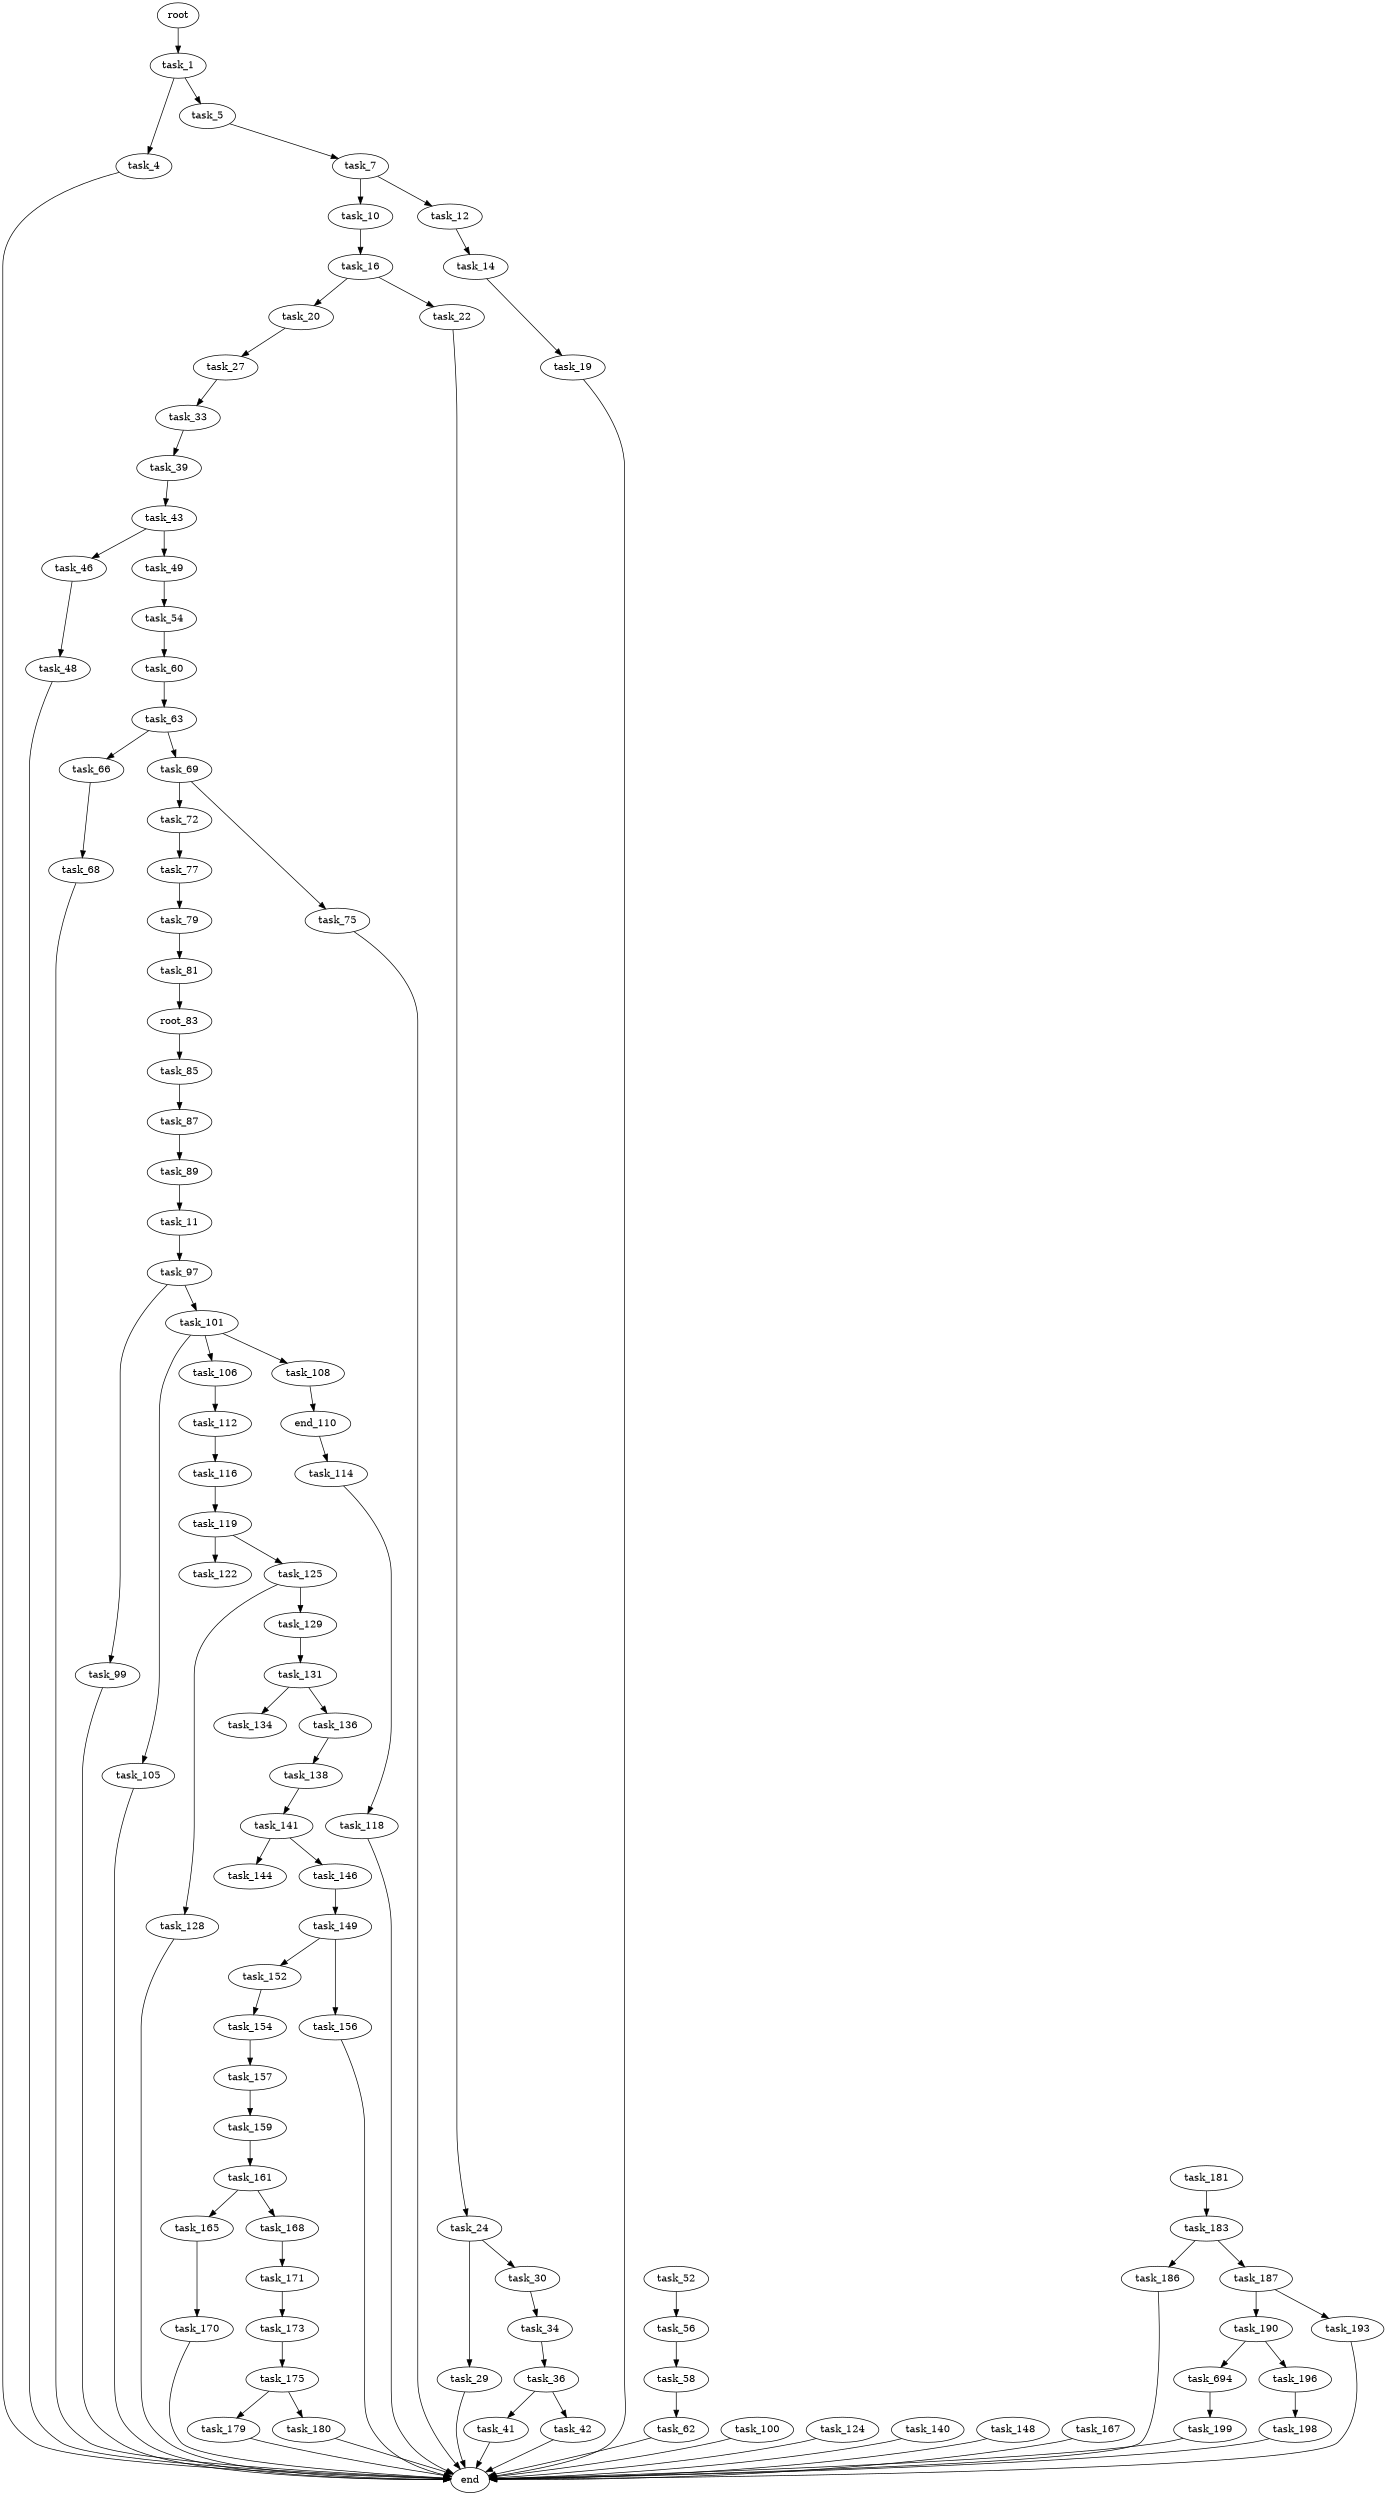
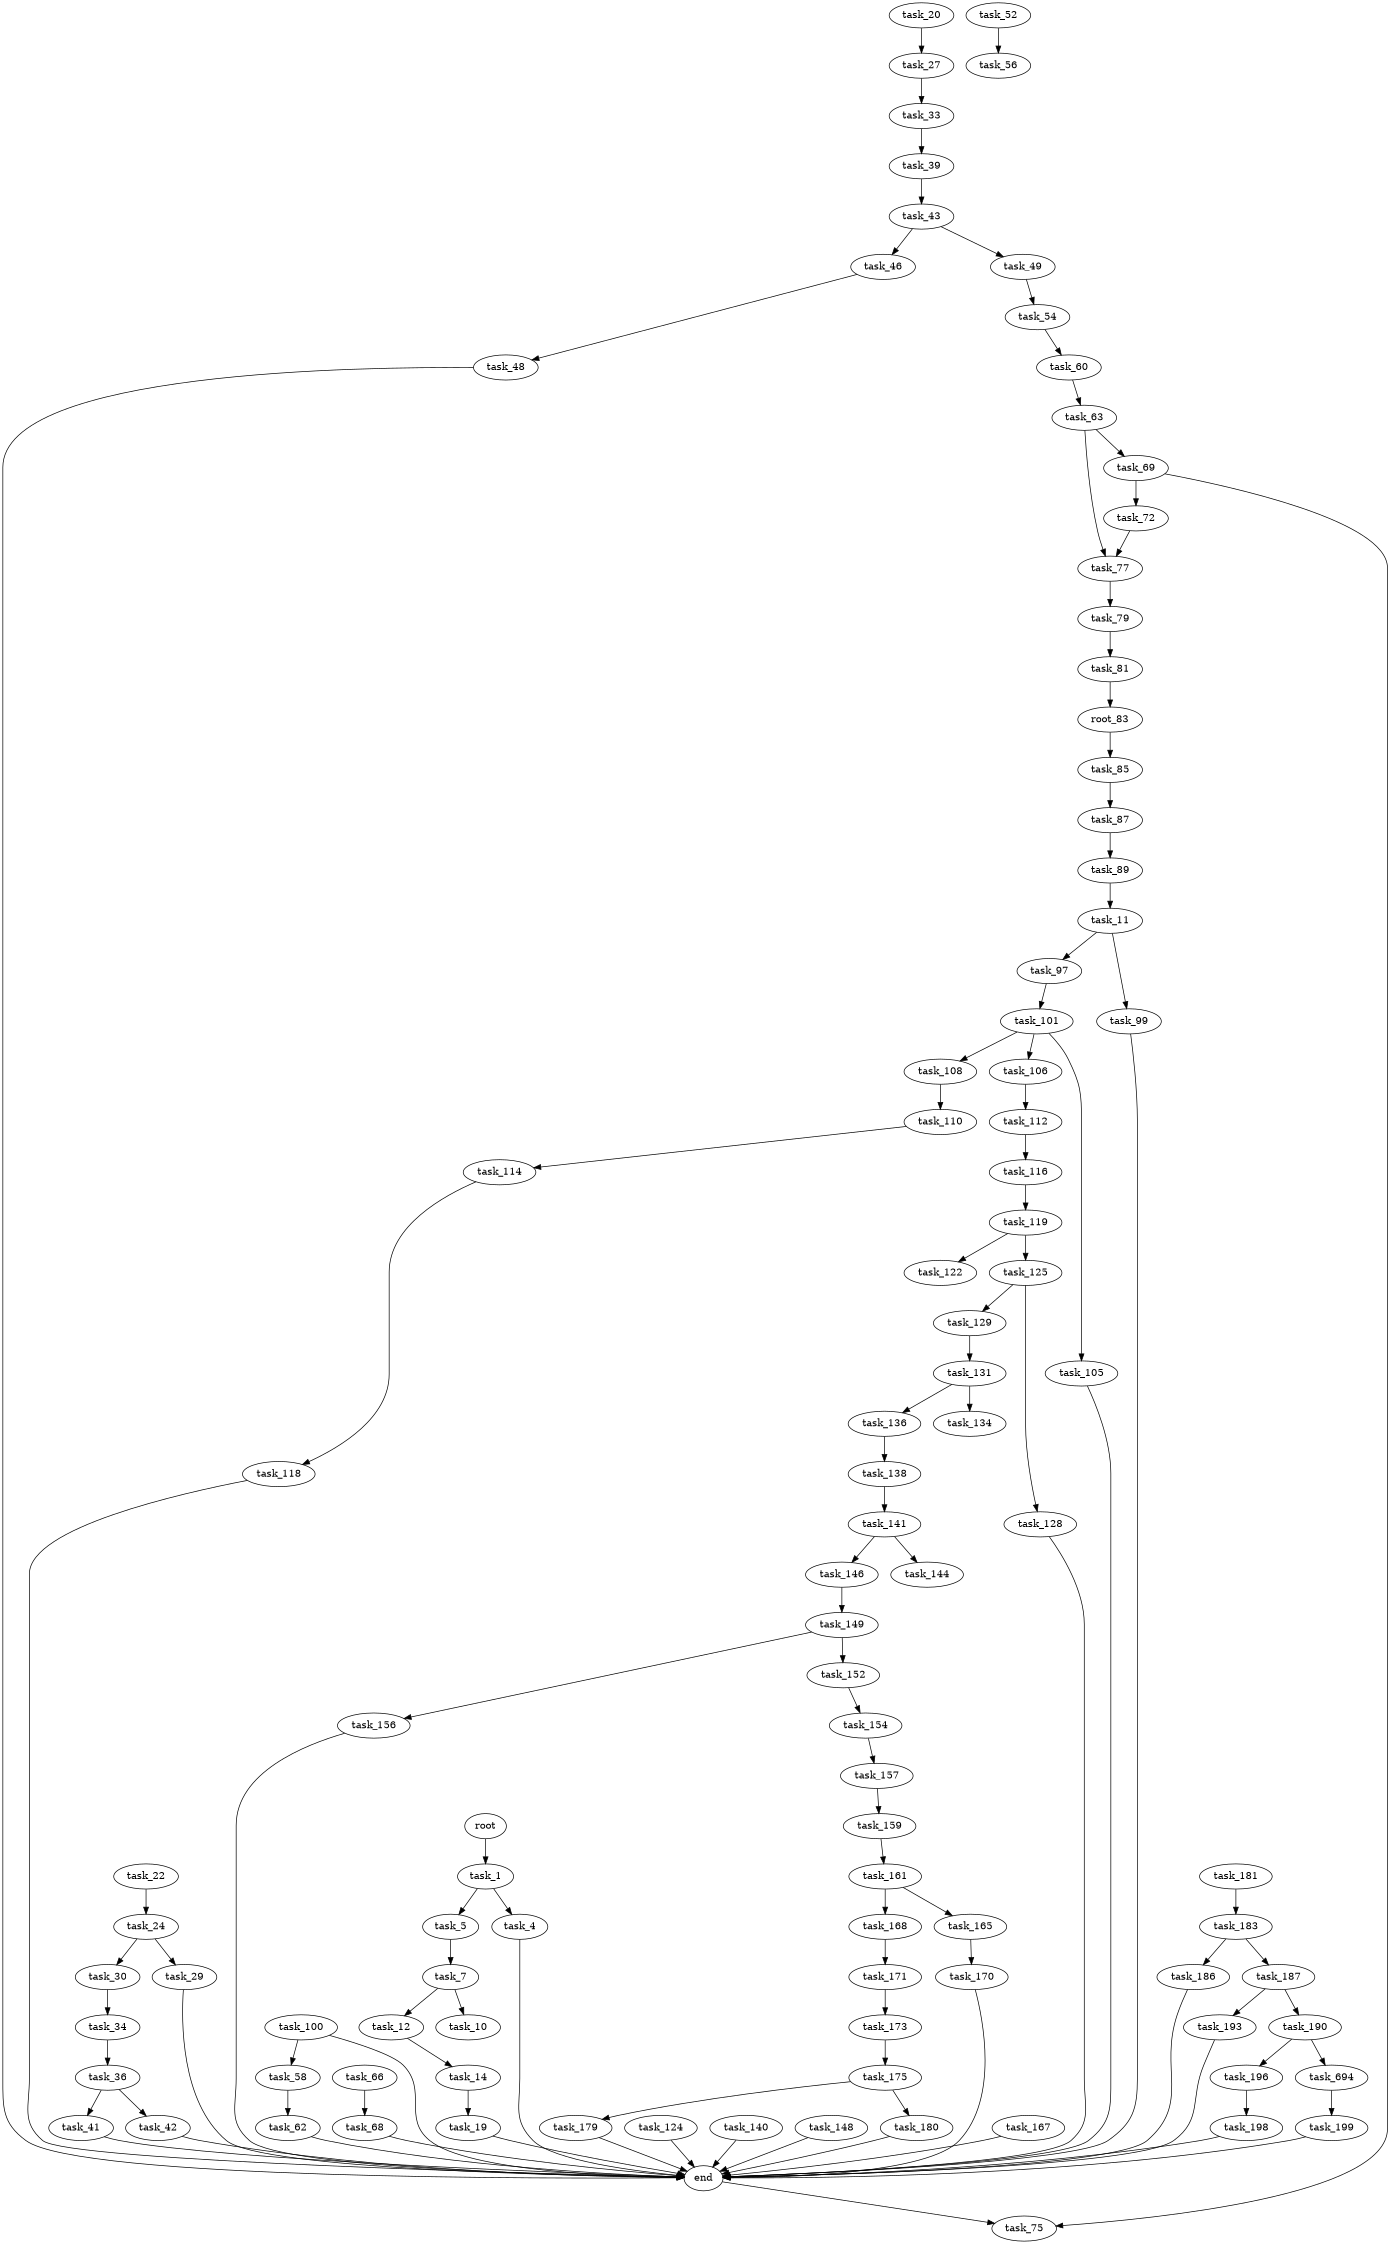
node "task_16": removed
edge "task_63" -> "task_66": now "task_63" -> "task_77"
node "end_110": label "end_110" -> "task_110"
edge "task_97" -> "task_99": now "task_11" -> "task_99"
edge "task_75" -> "end": reversed
edge "task_56" -> "task_58": now "task_100" -> "task_58"
